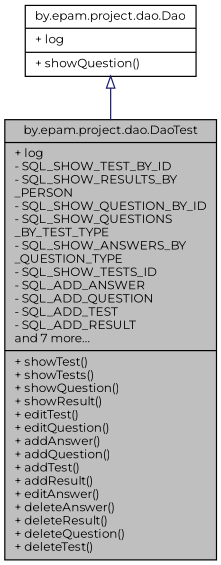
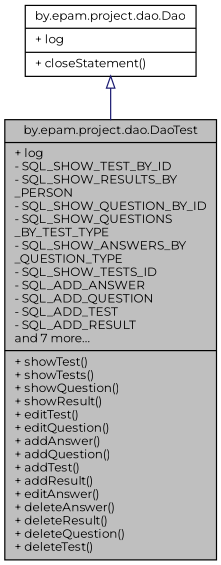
node "by.epam.project.dao.Dao": text "+ showQuestion()" -> "+ closeStatement()"
